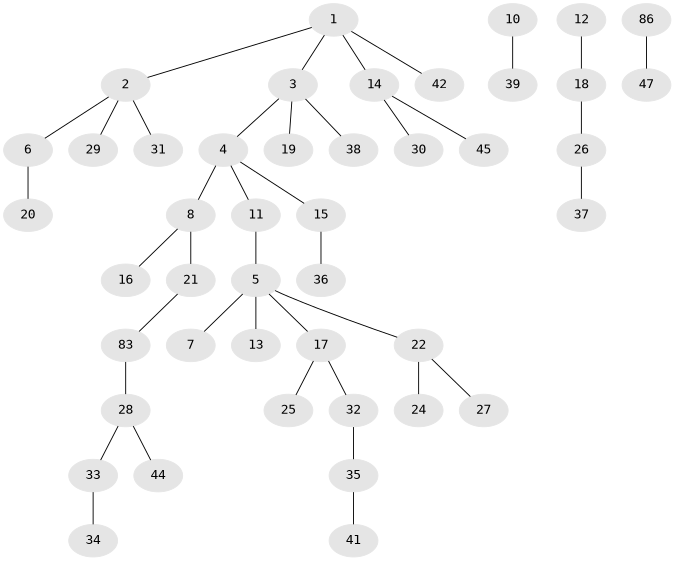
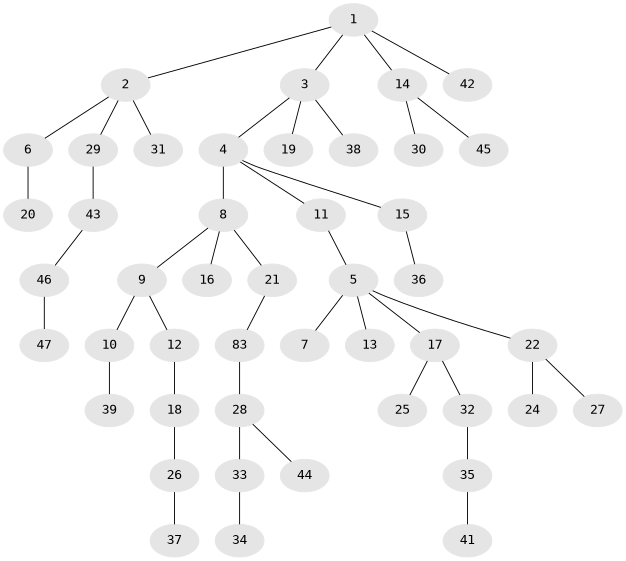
node "86": label "86" -> "46"
node "43": added
node "9": added
